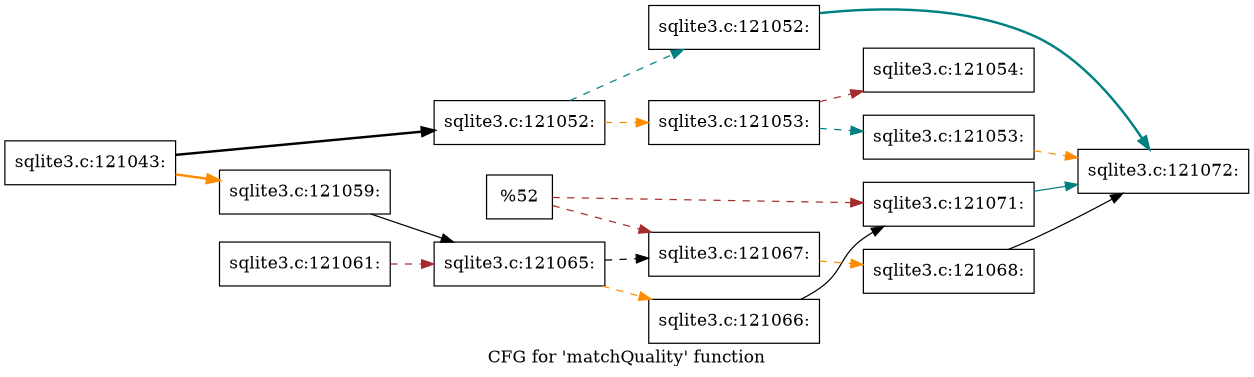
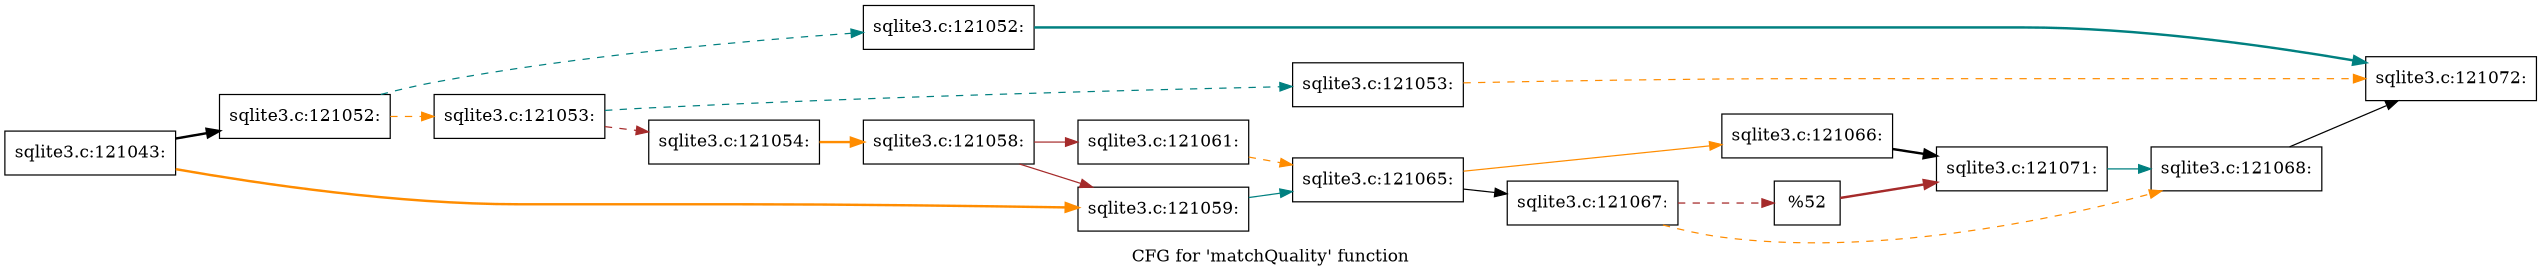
node "sqlite3.c:121058:": added
edge "sqlite3.c:121071:" -> "sqlite3.c:121072:": now "sqlite3.c:121071:" -> "sqlite3.c:121068:"
edge "%52" -> "sqlite3.c:121071:": style dashed -> bold
edge "%52" -> "sqlite3.c:121067:": reversed
edge "sqlite3.c:121059:" -> "sqlite3.c:121065:": color black -> teal
edge "sqlite3.c:121065:" -> "sqlite3.c:121067:": style dashed -> solid
edge "sqlite3.c:121061:" -> "sqlite3.c:121065:": color brown -> darkorange
edge "sqlite3.c:121066:" -> "sqlite3.c:121071:": style solid -> bold
edge "sqlite3.c:121065:" -> "sqlite3.c:121066:": style dashed -> solid
